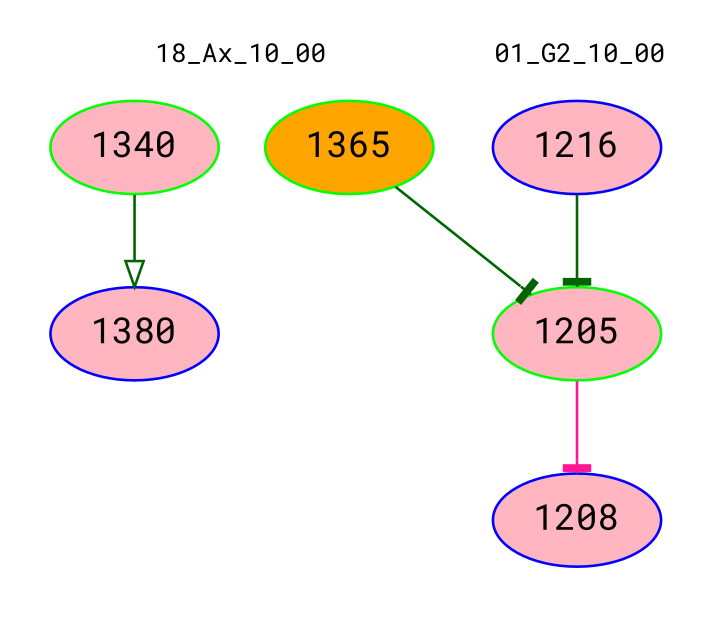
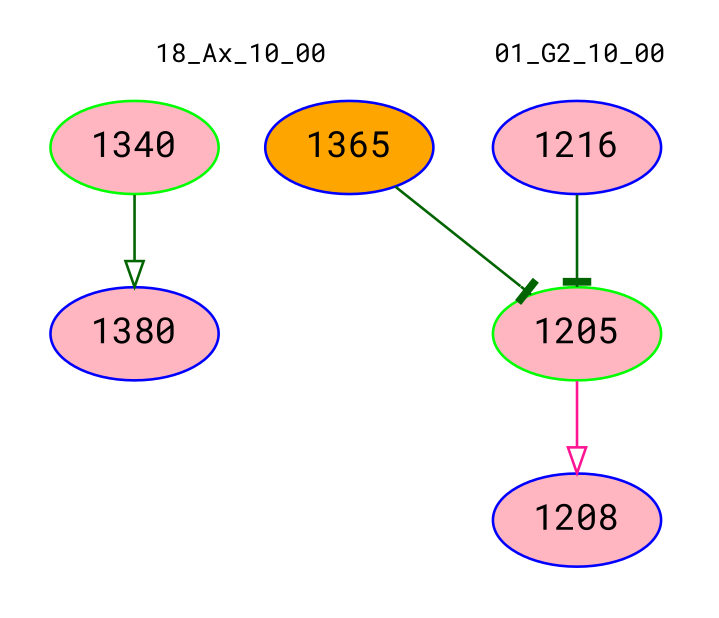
node "1365": color green -> blue
edge "1205" -> "1208": arrowhead tee -> onormal
